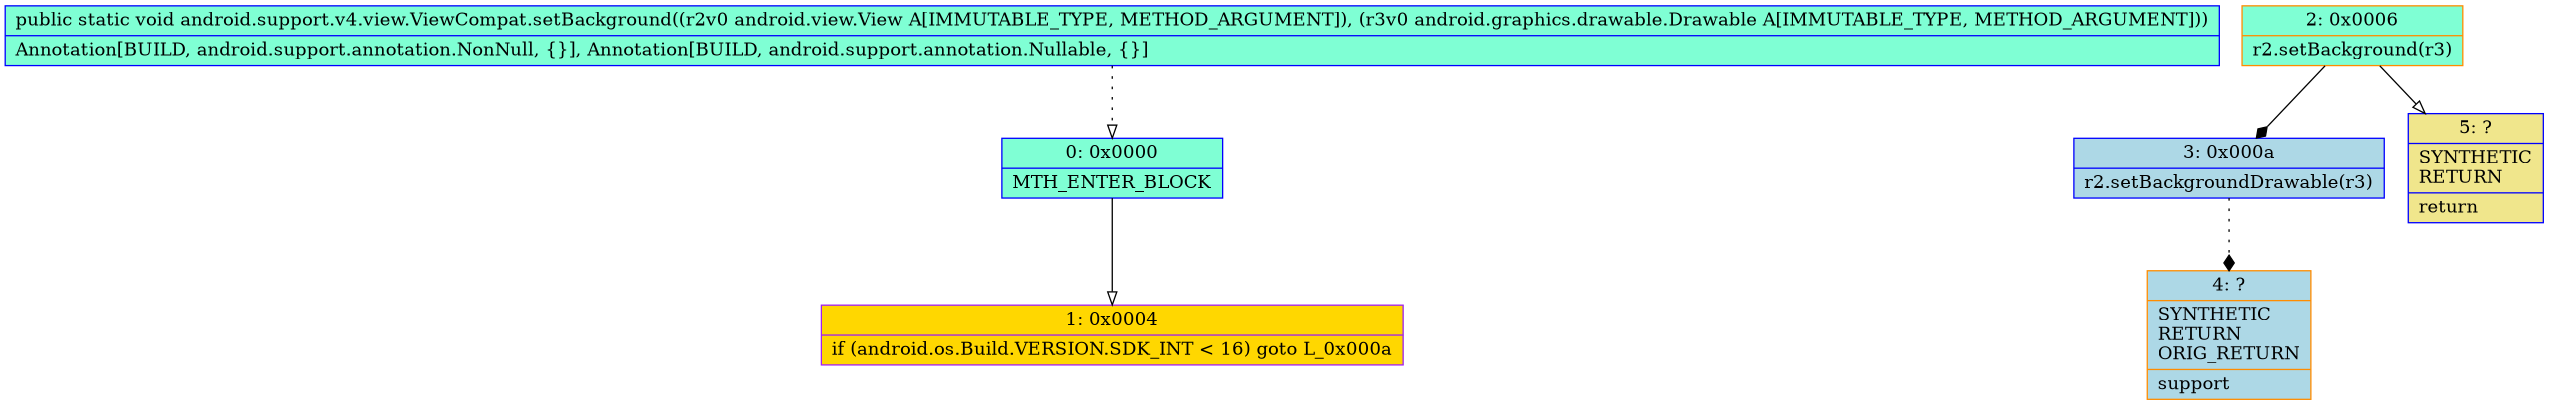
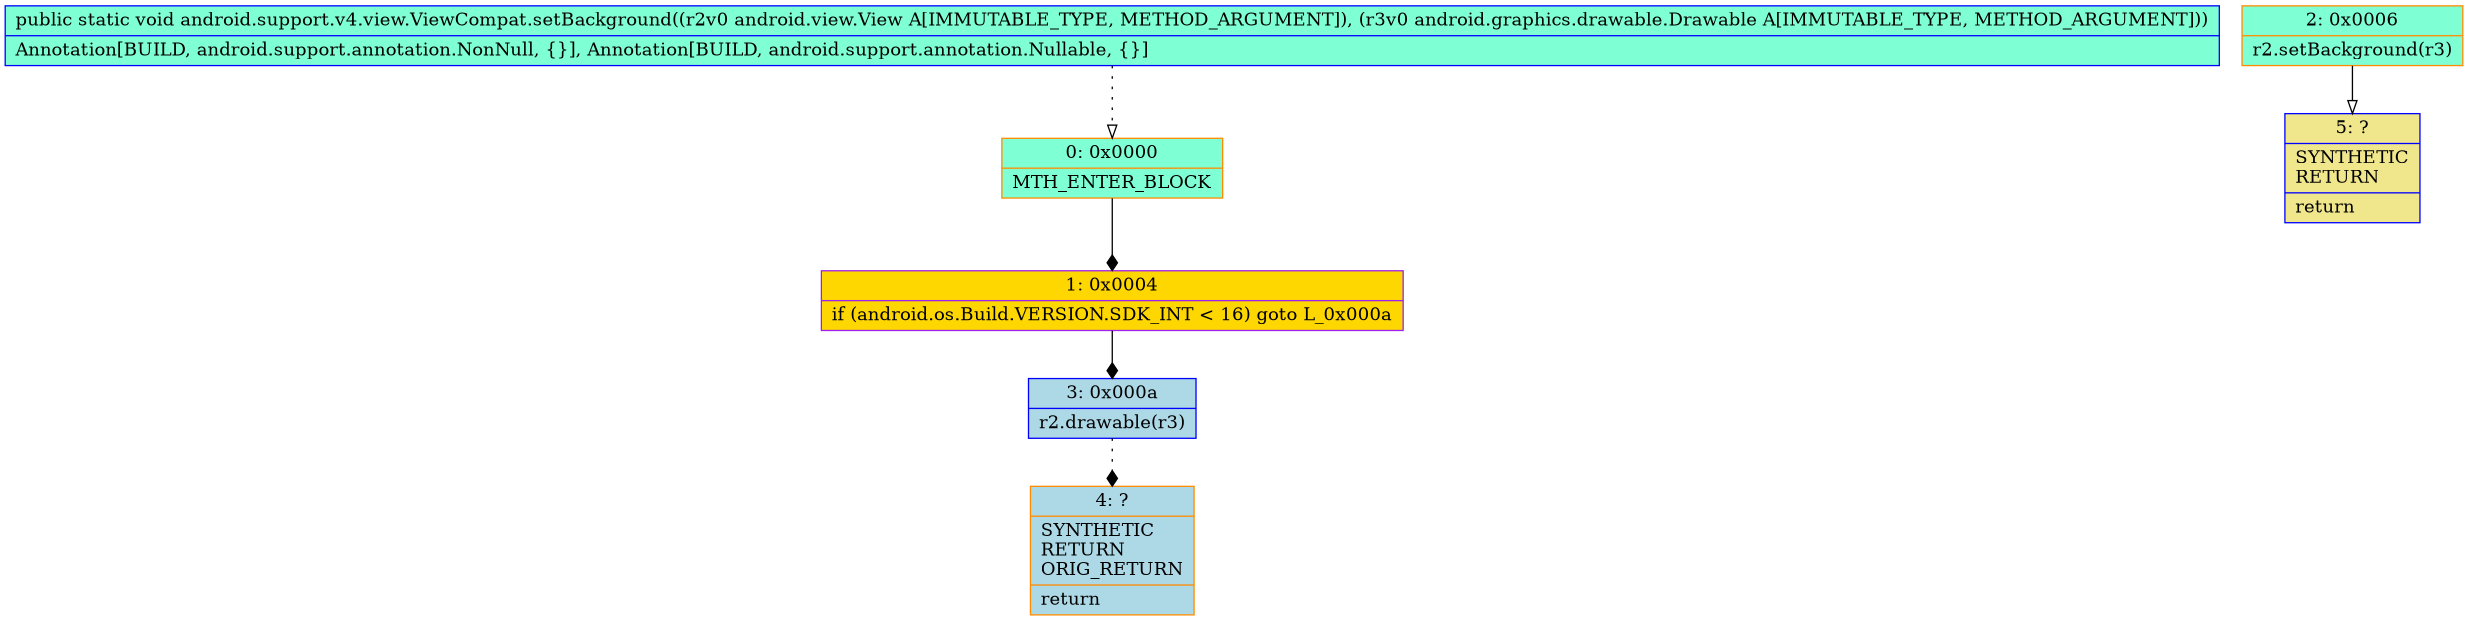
edge "2: 0x0006" -> "3: 0x000a": now "1: 0x0004" -> "3: 0x000a"
node "0: 0x0000": color blue -> darkorange
node "3: 0x000a": text "r2.setBackgroundDrawable(r3)" -> "r2.drawable(r3)"
edge "0: 0x0000" -> "1: 0x0004": arrowhead onormal -> diamond
node "4: ?": text "support" -> "return"
